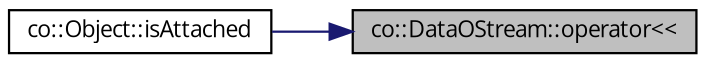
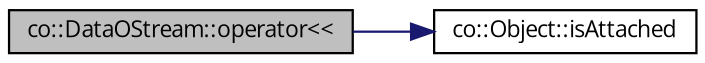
edge "co::Object::isAttached" -> "co::DataOStream::operator<<": reversed
